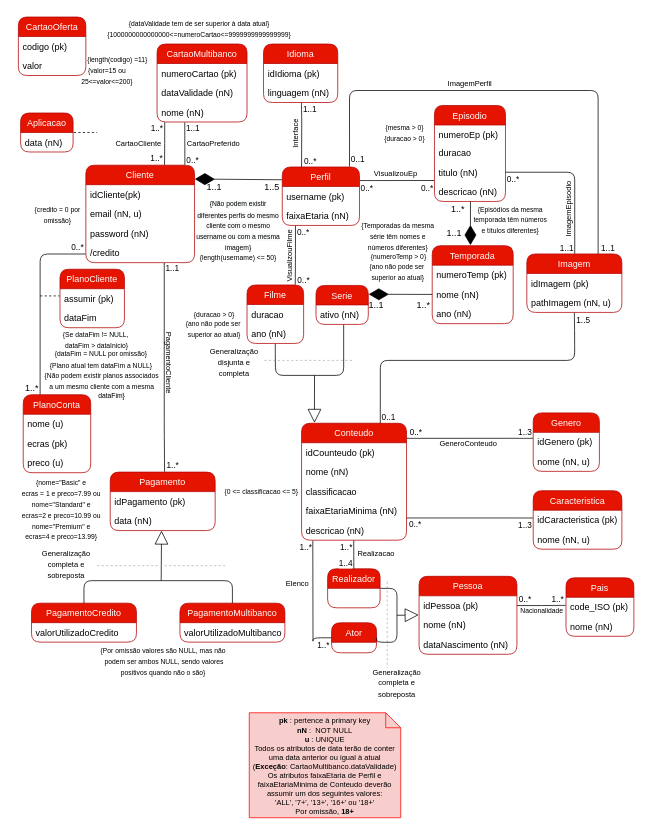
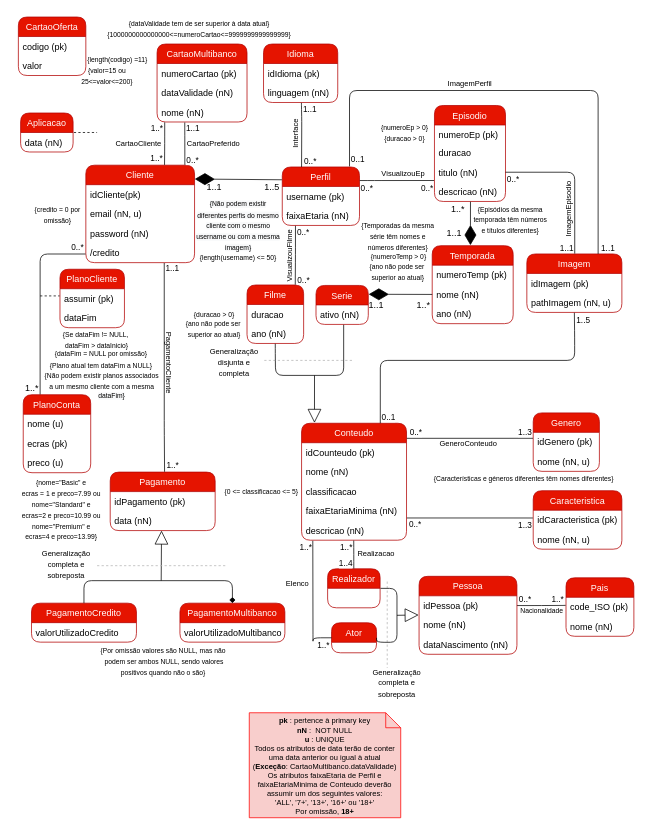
node "{mesma > 0} {duracao > 0}": label "{mesma > 0} {duracao > 0}" -> "{numeroEp > 0} {duracao > 0}"
node "VisualizouEp": moved (396, 174) -> (403, 174)
node "{Características e géneros diferentes têm nomes diferentes}": added
edge "PagamentoCredito" -- "PagamentoMultibanco": arrowhead none -> diamond
